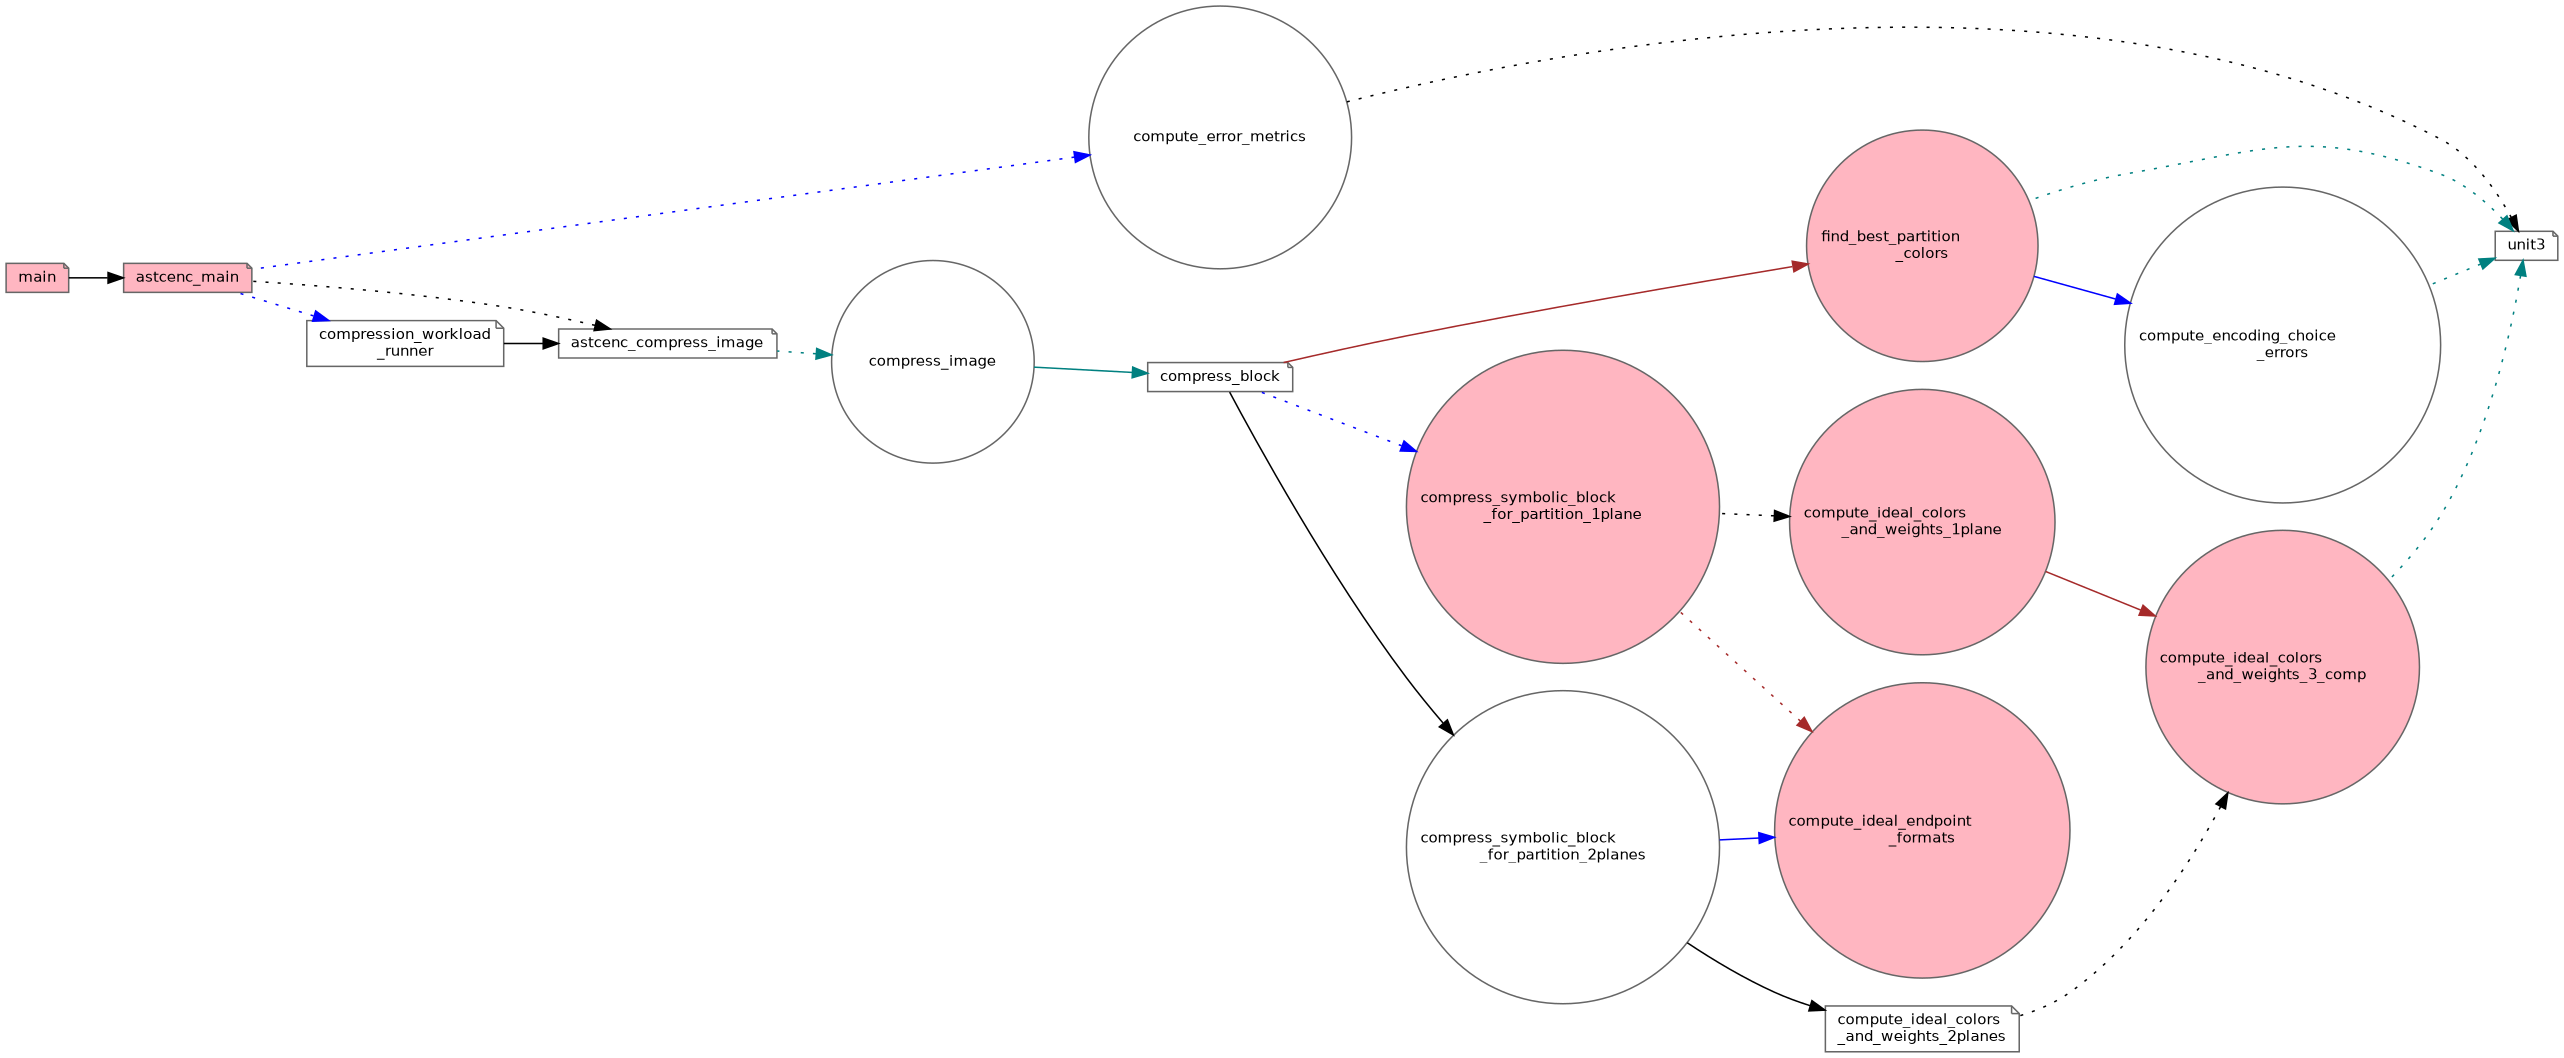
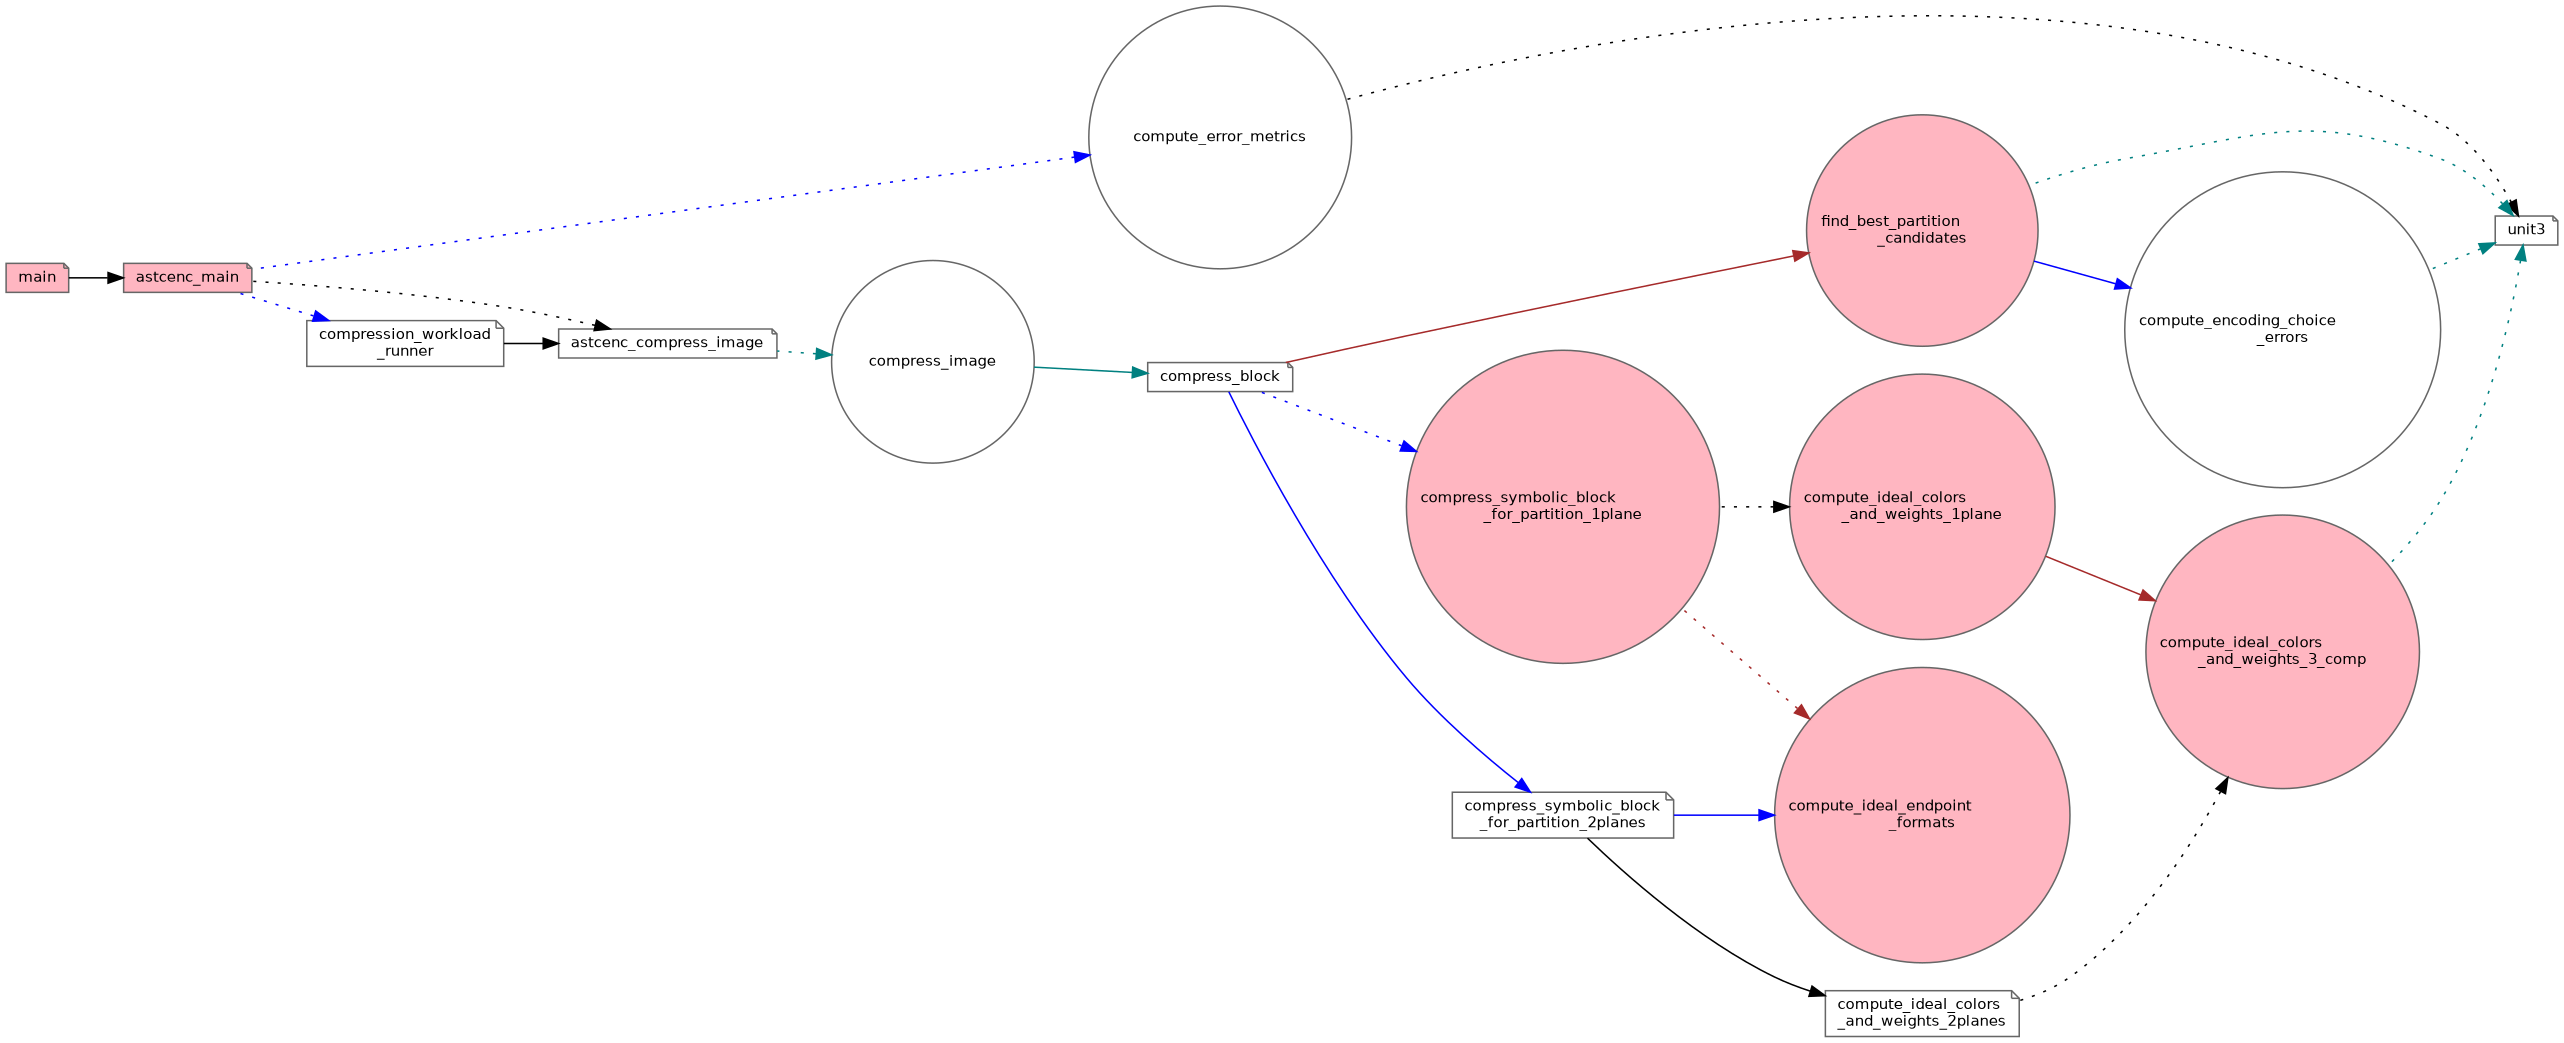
node "find_best_partition _colors": label "find_best_partition _colors" -> "find_best_partition _candidates"
edge "compress_block" -> "compress_symbolic_block _for_partition_2planes": color black -> blue
node "compress_symbolic_block _for_partition_2planes": shape circle -> note
